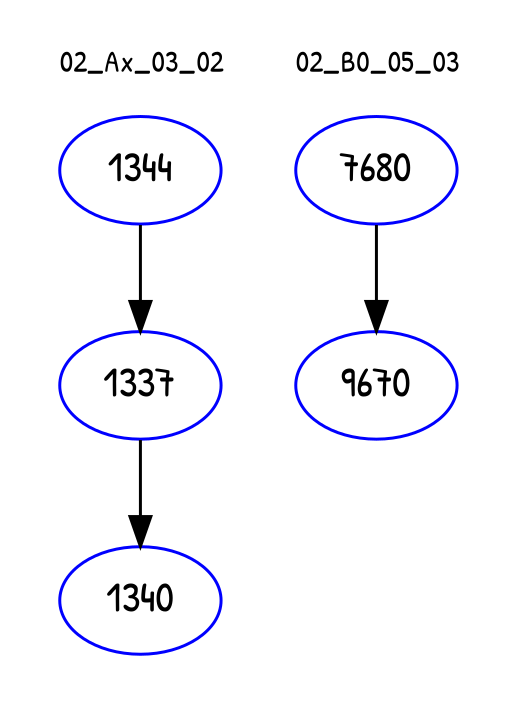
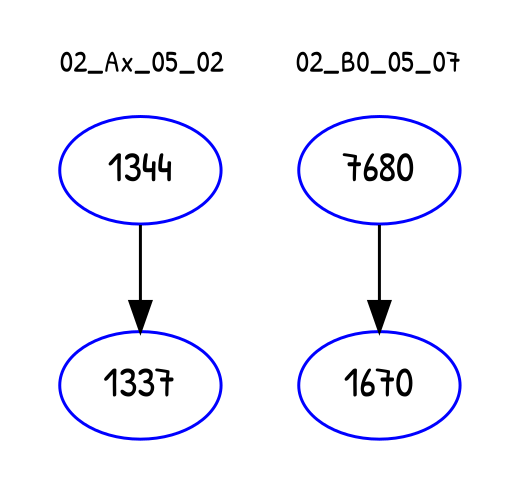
cluster "02_Ax_03_02": label "02_Ax_03_02" -> "02_Ax_05_02"
cluster "02_B0_05_03": label "02_B0_05_03" -> "02_B0_05_07"
node "9670": label "9670" -> "1670"
node "1340": removed
